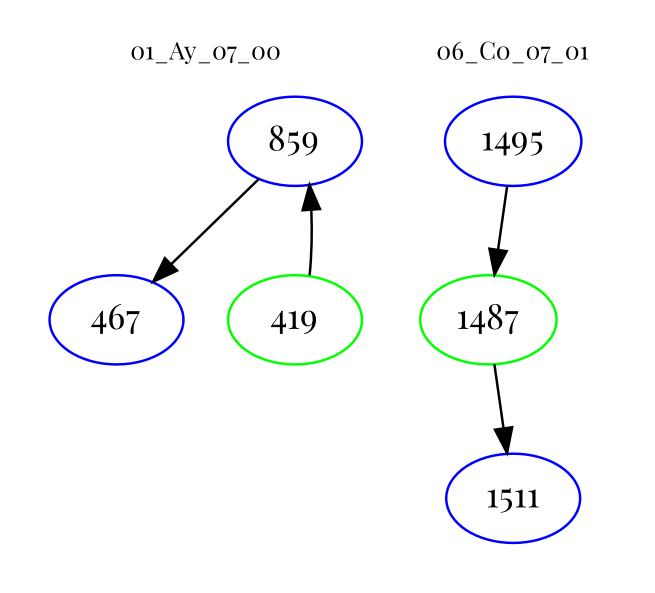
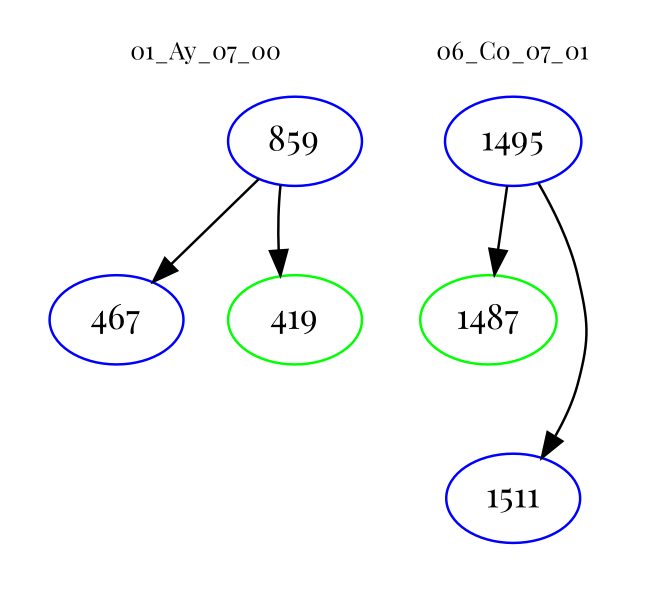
edge "419" -> "859": reversed
edge "1487" -> "1511": now "1495" -> "1511"
